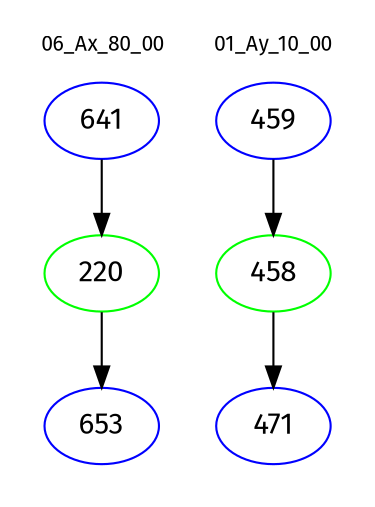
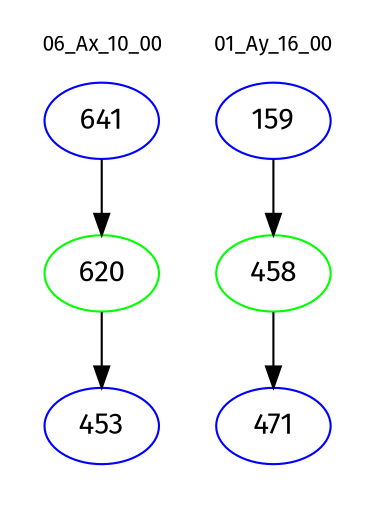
cluster "06_Ax_80_00": label "06_Ax_80_00" -> "06_Ax_10_00"
cluster "01_Ay_10_00": label "01_Ay_10_00" -> "01_Ay_16_00"
node "459": label "459" -> "159"
node "220": label "220" -> "620"
node "653": label "653" -> "453"
